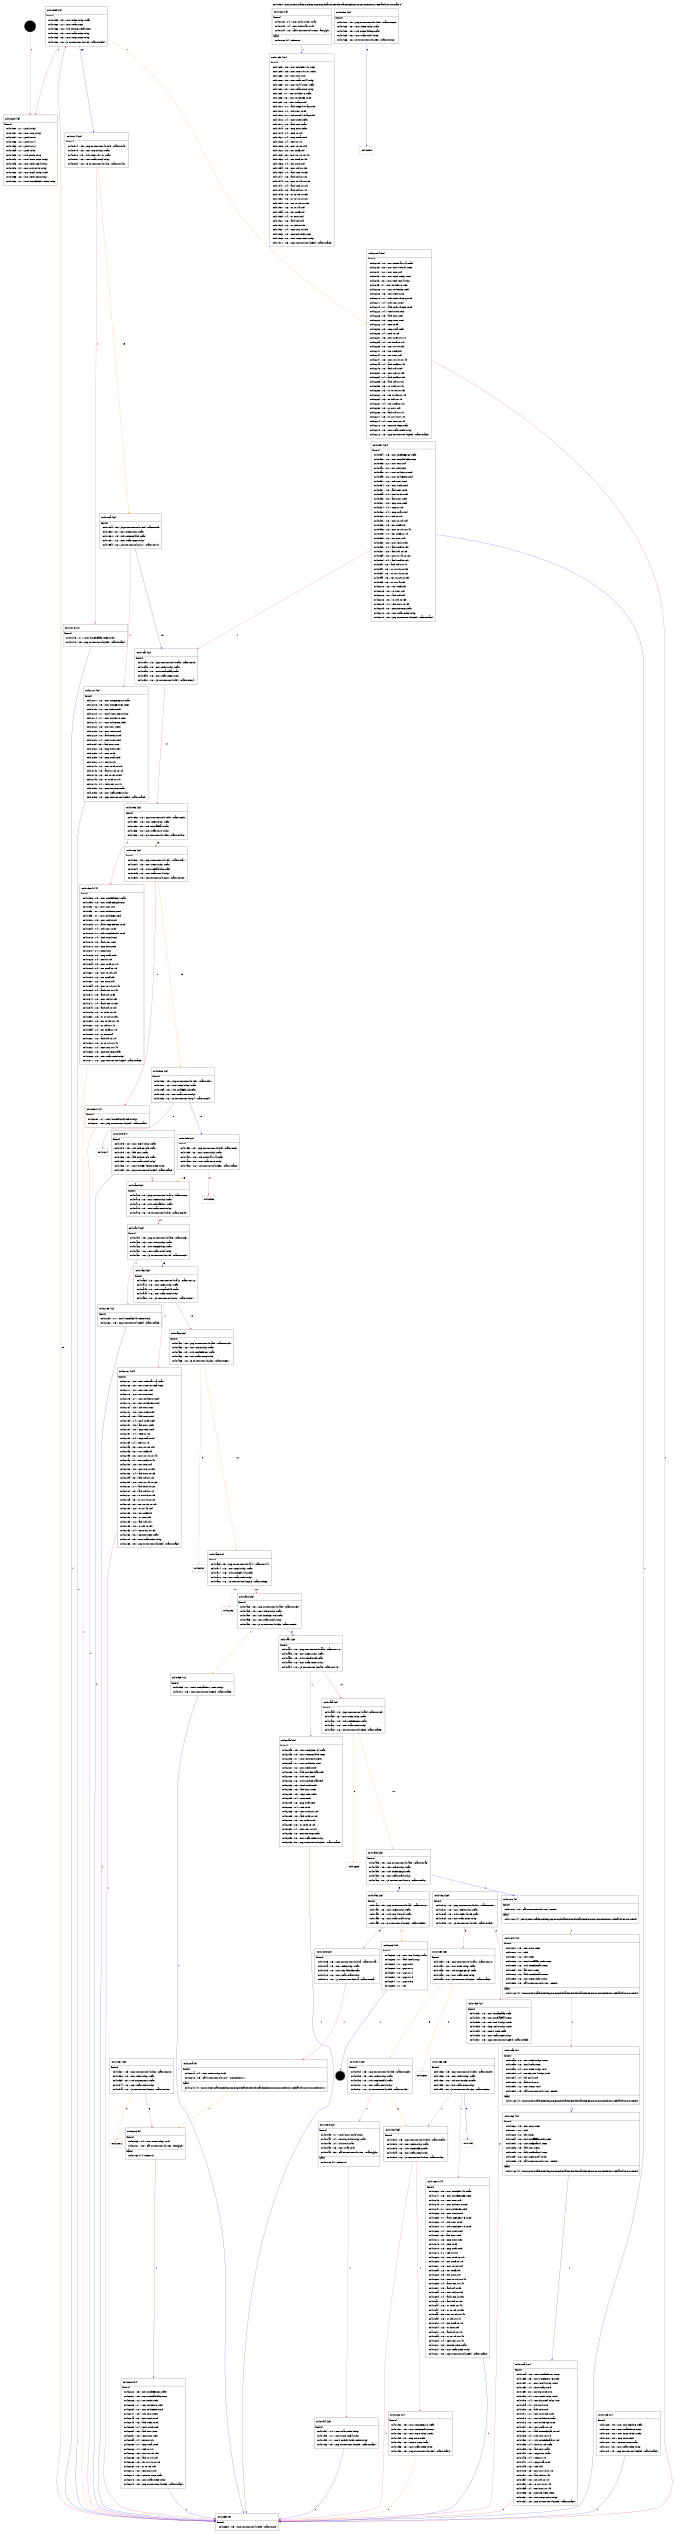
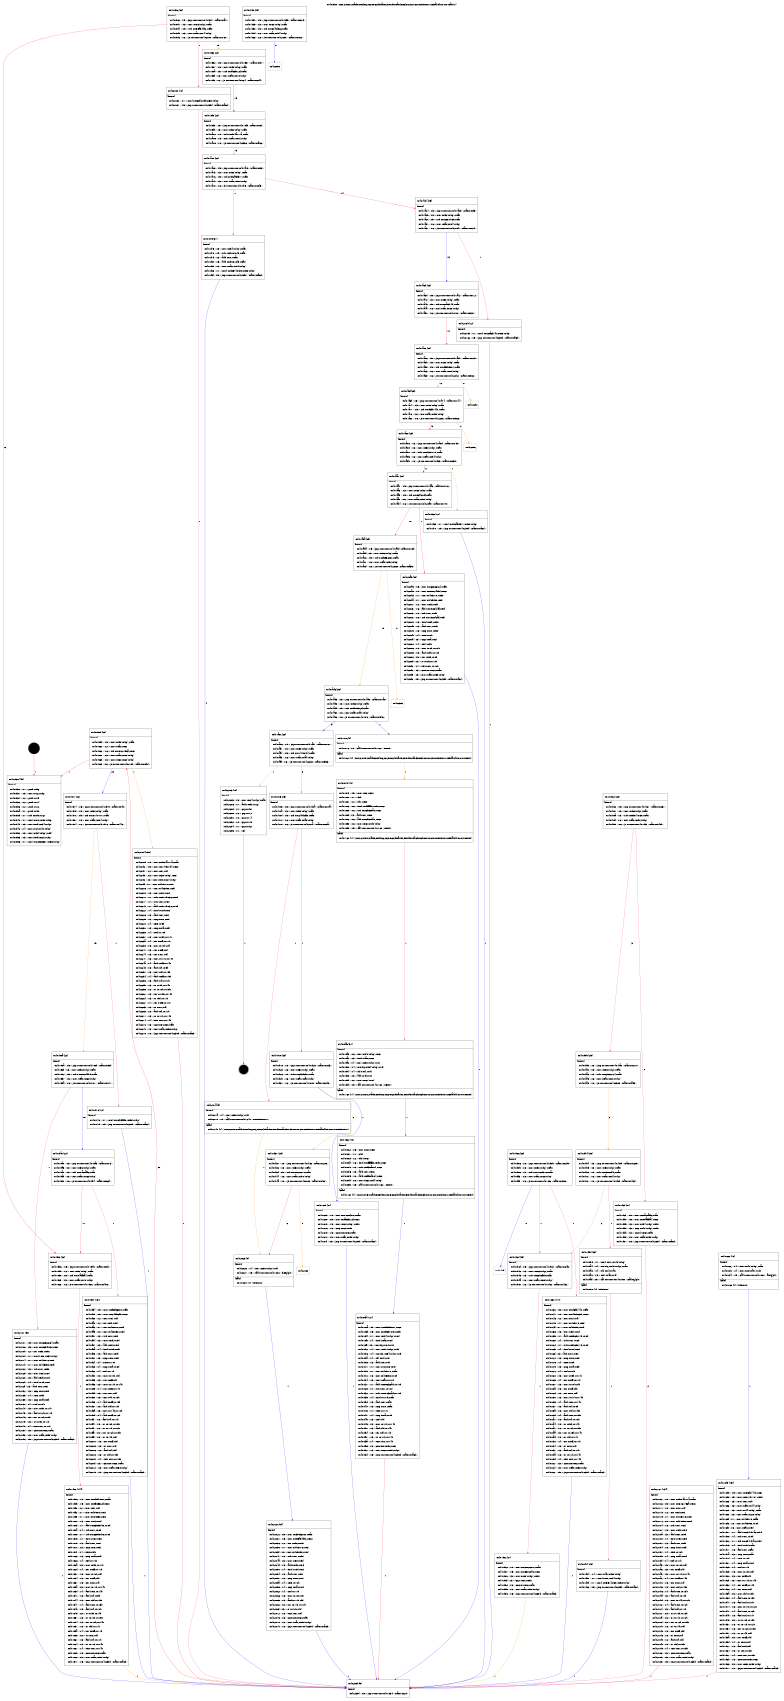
edge "0x401f94 [134]" -> "0x4019a0 [22]": reversed
edge "0x4019b6 [22]" -> "0x4019cc [22]": reversed
node "0x401b1e [25]": added
node "0x401c24": removed
edge "0x401f75 [31]" -> "0x401a0e [22]": reversed
node "0x402396": removed
edge "0x401a3d [25]" -> "0x402167 [134]": removed, label "1"
node "0x402383": removed
edge "0x401bcd [25]" -> "0x40239d [5]": now "0x401cd9 [157]" -> "0x40239d [5]"
